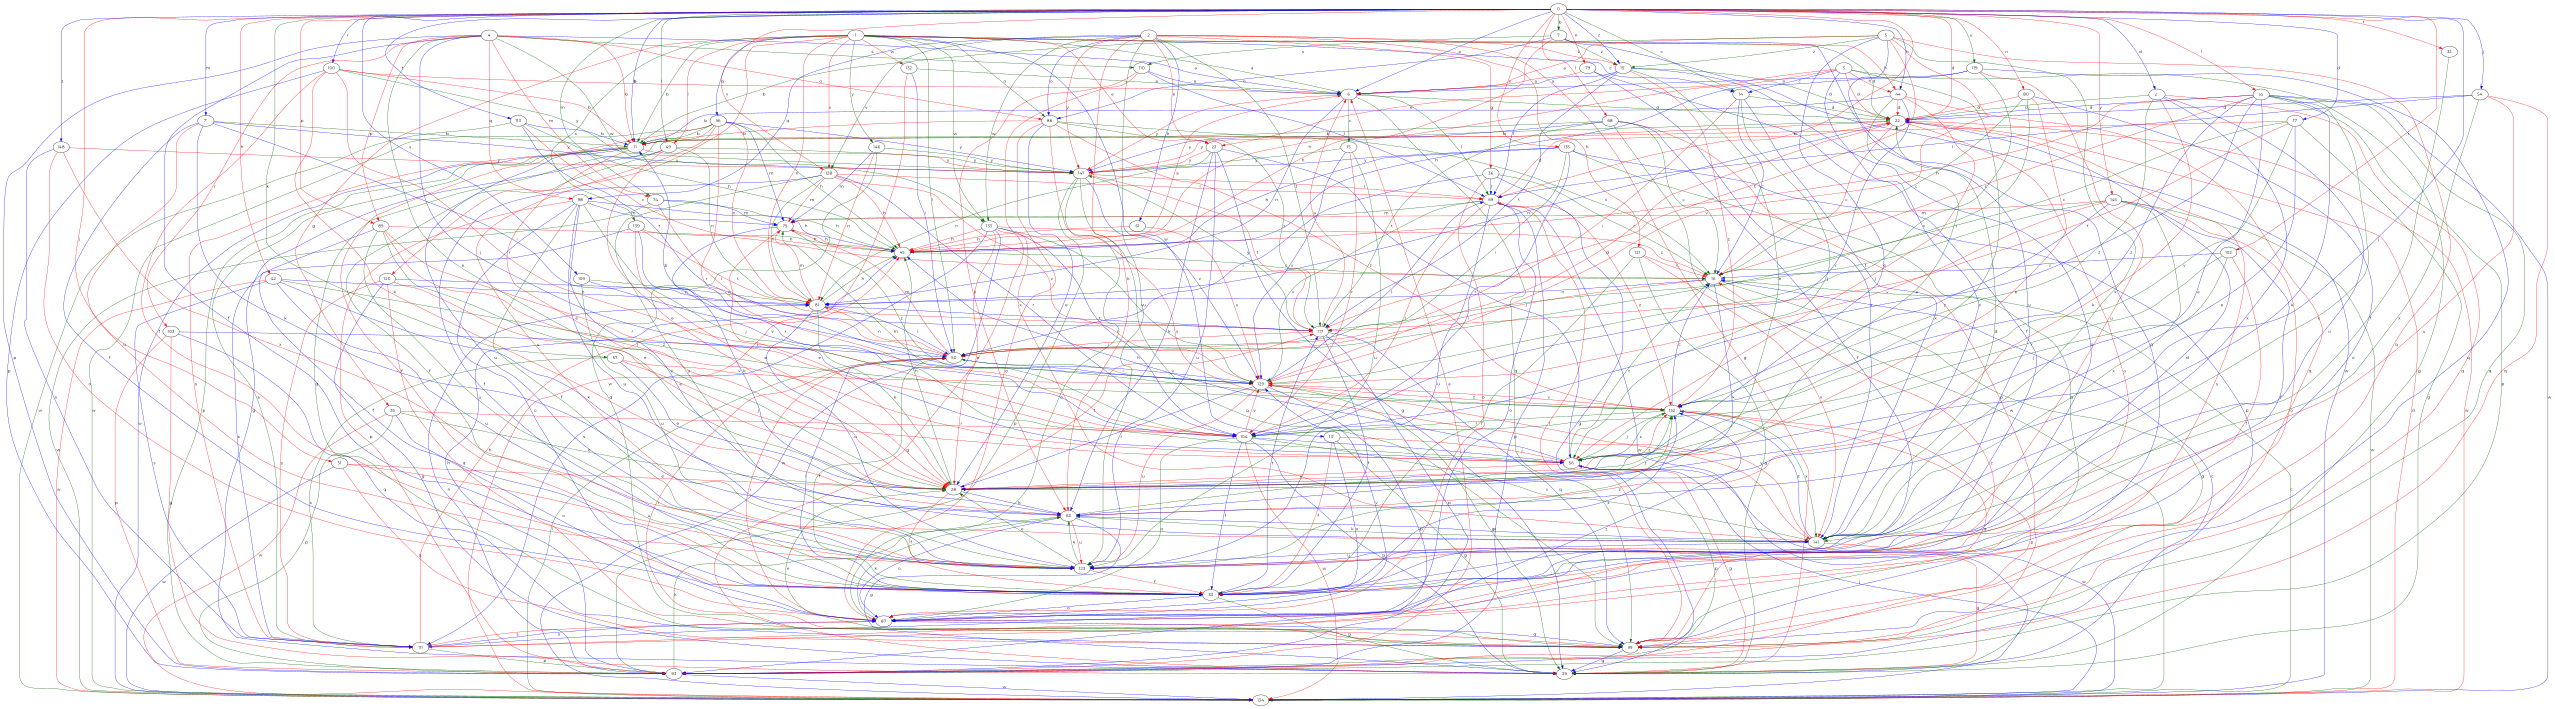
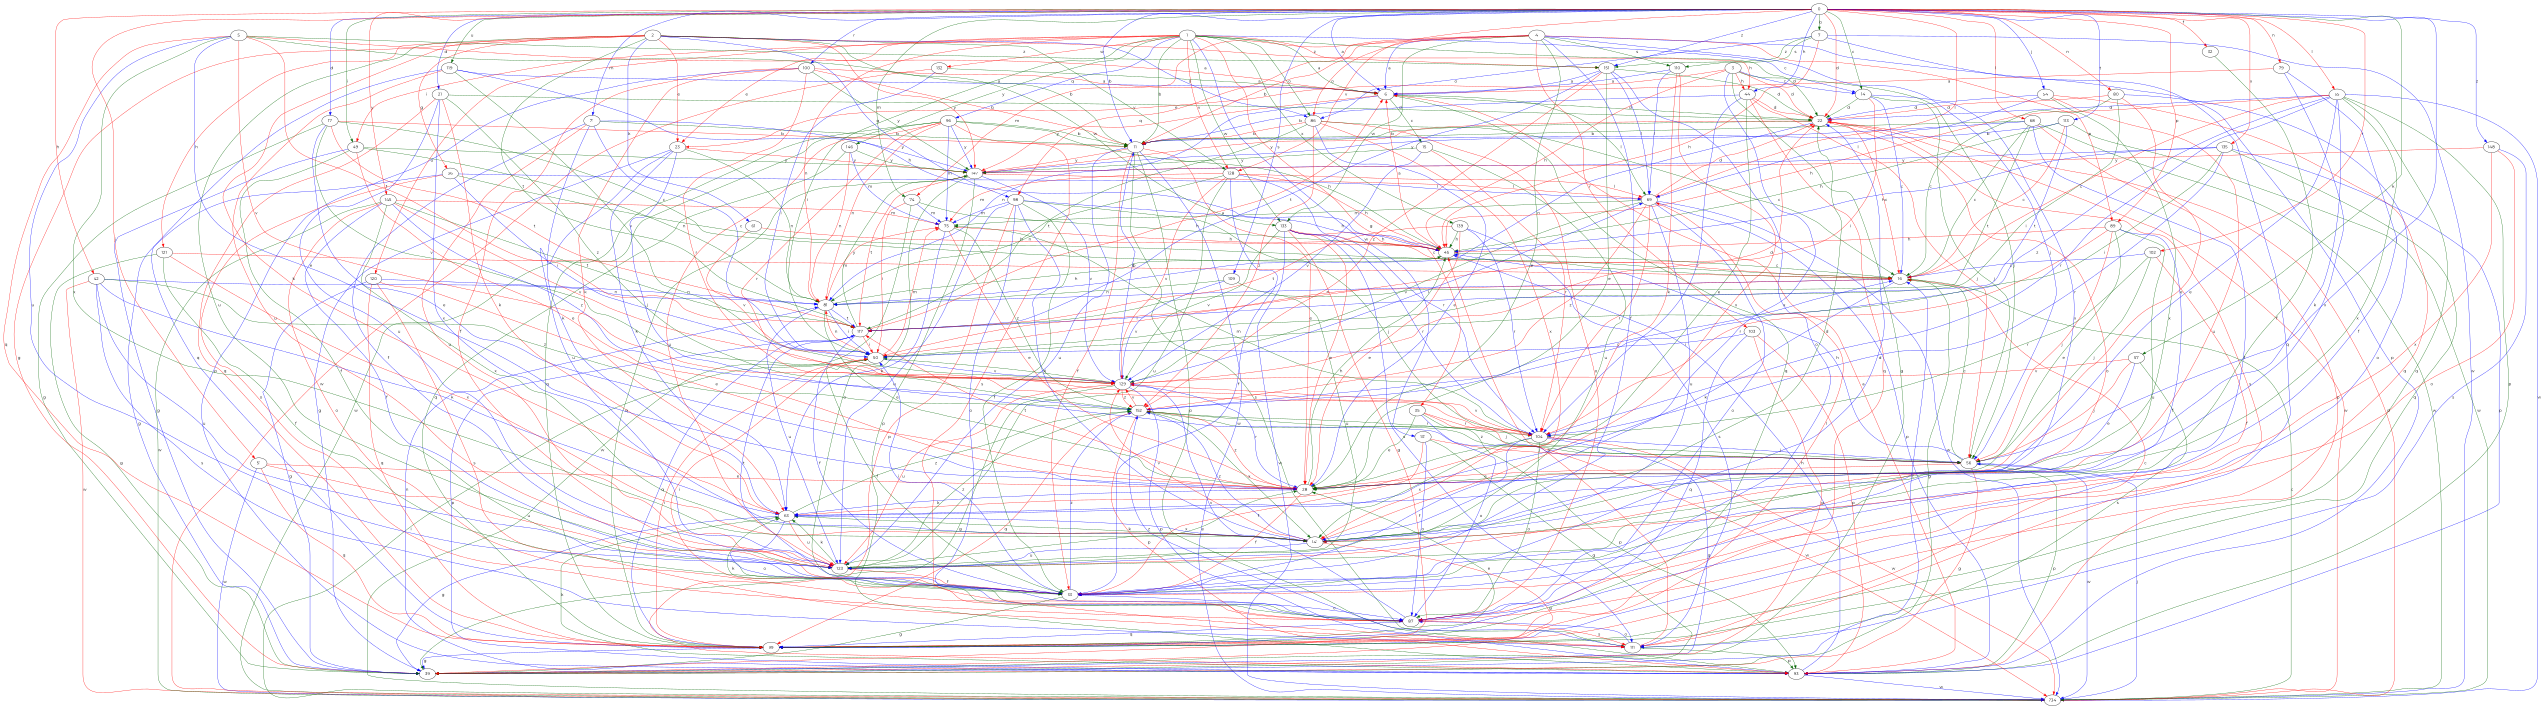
edge "17" -> "152": now "17" -> "129"
node "134": label "134" -> "734"
